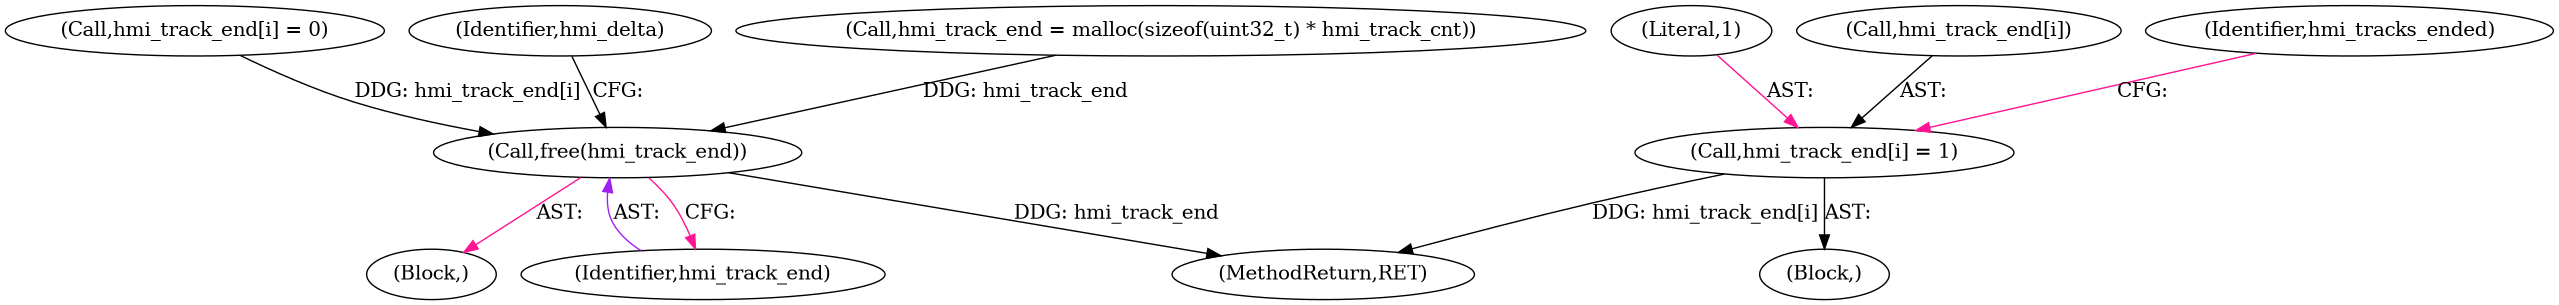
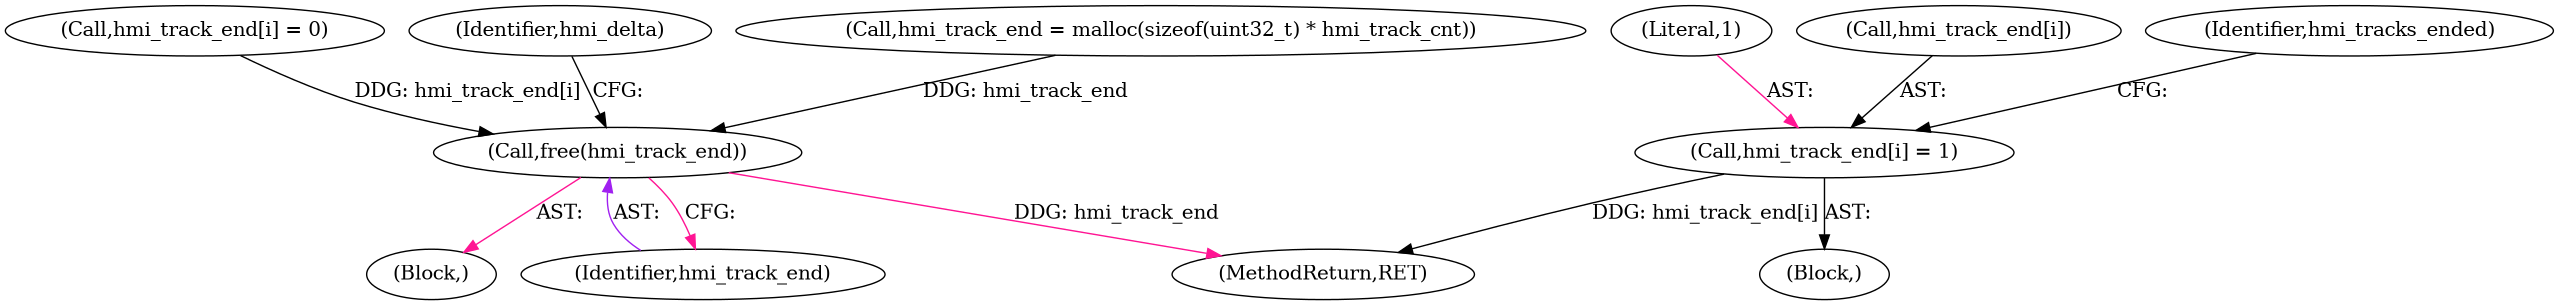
edge "(Identifier,hmi_tracks_ended)" -> "(Call,hmi_track_end[i] = 1)": color deeppink -> black
edge "(Call,free(hmi_track_end))" -> "(MethodReturn,RET)": color black -> deeppink
